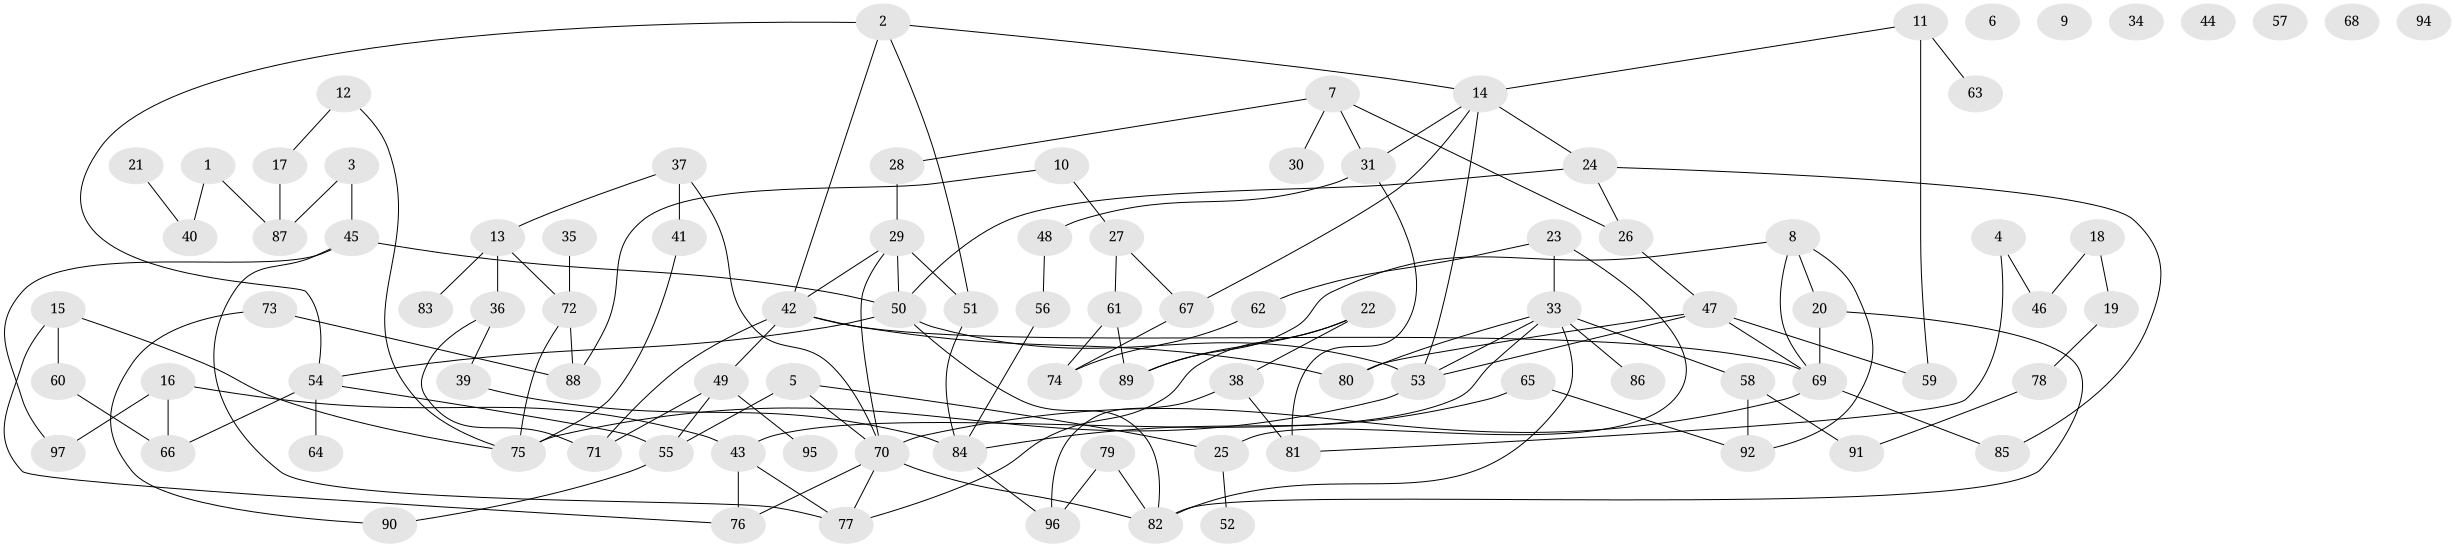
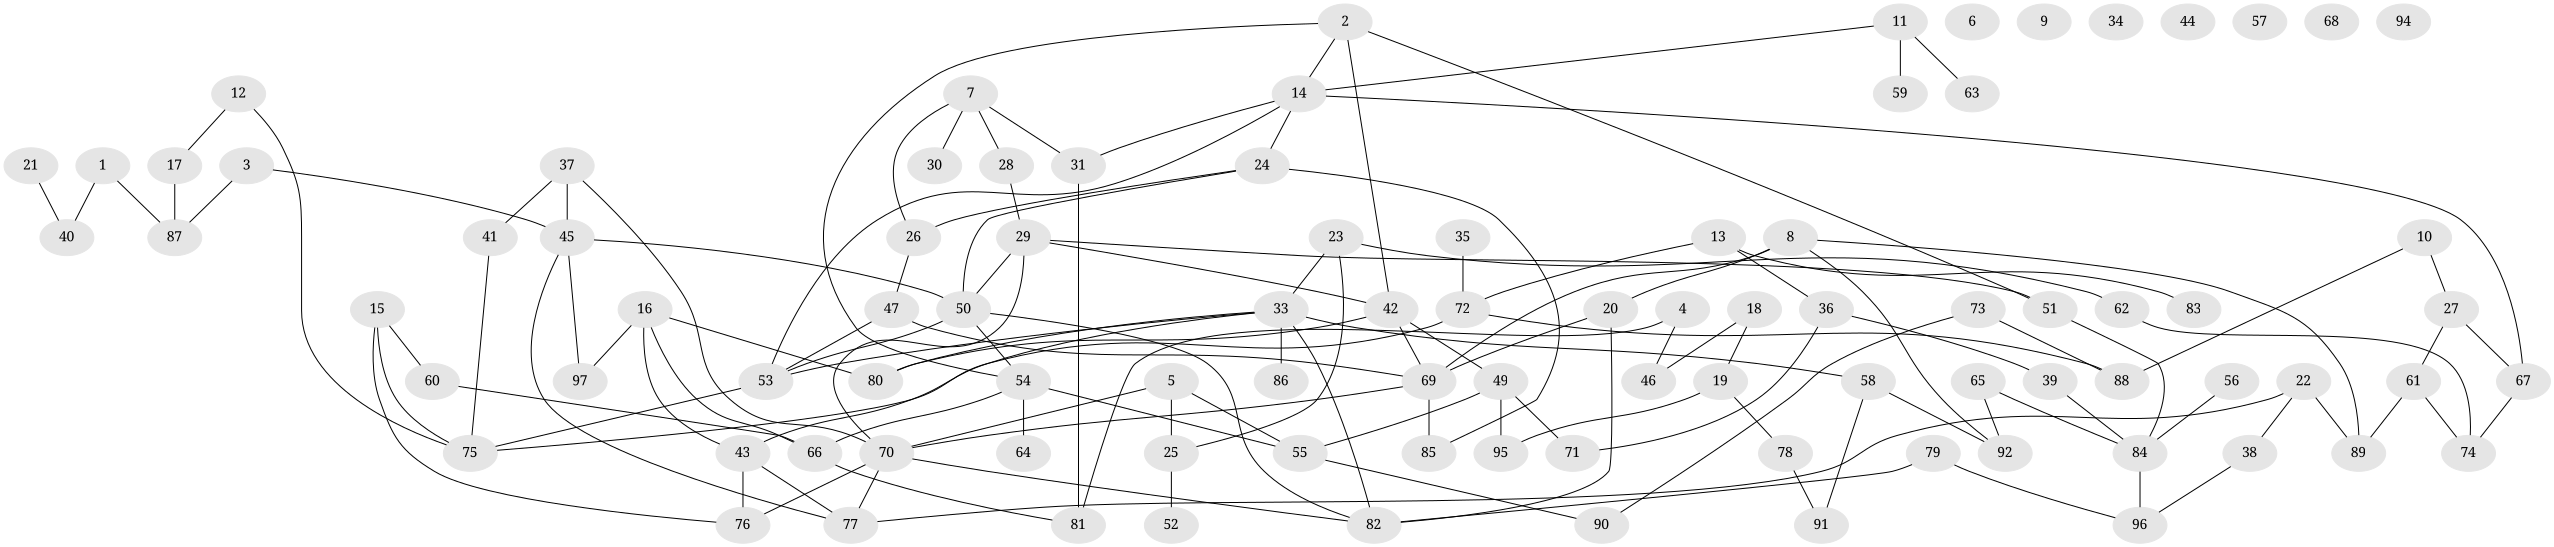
edge "37" -- "13": now "37" -- "45"
node "48": removed
edge "47" -- "80": now "16" -- "80"
edge "47" -- "59": removed
edge "42" -- "71": removed
edge "19" -- "95": added
edge "38" -- "81": now "66" -- "81"
